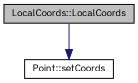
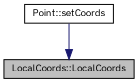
edge "LocalCoords::LocalCoords" -> "Point::setCoords": reversed
